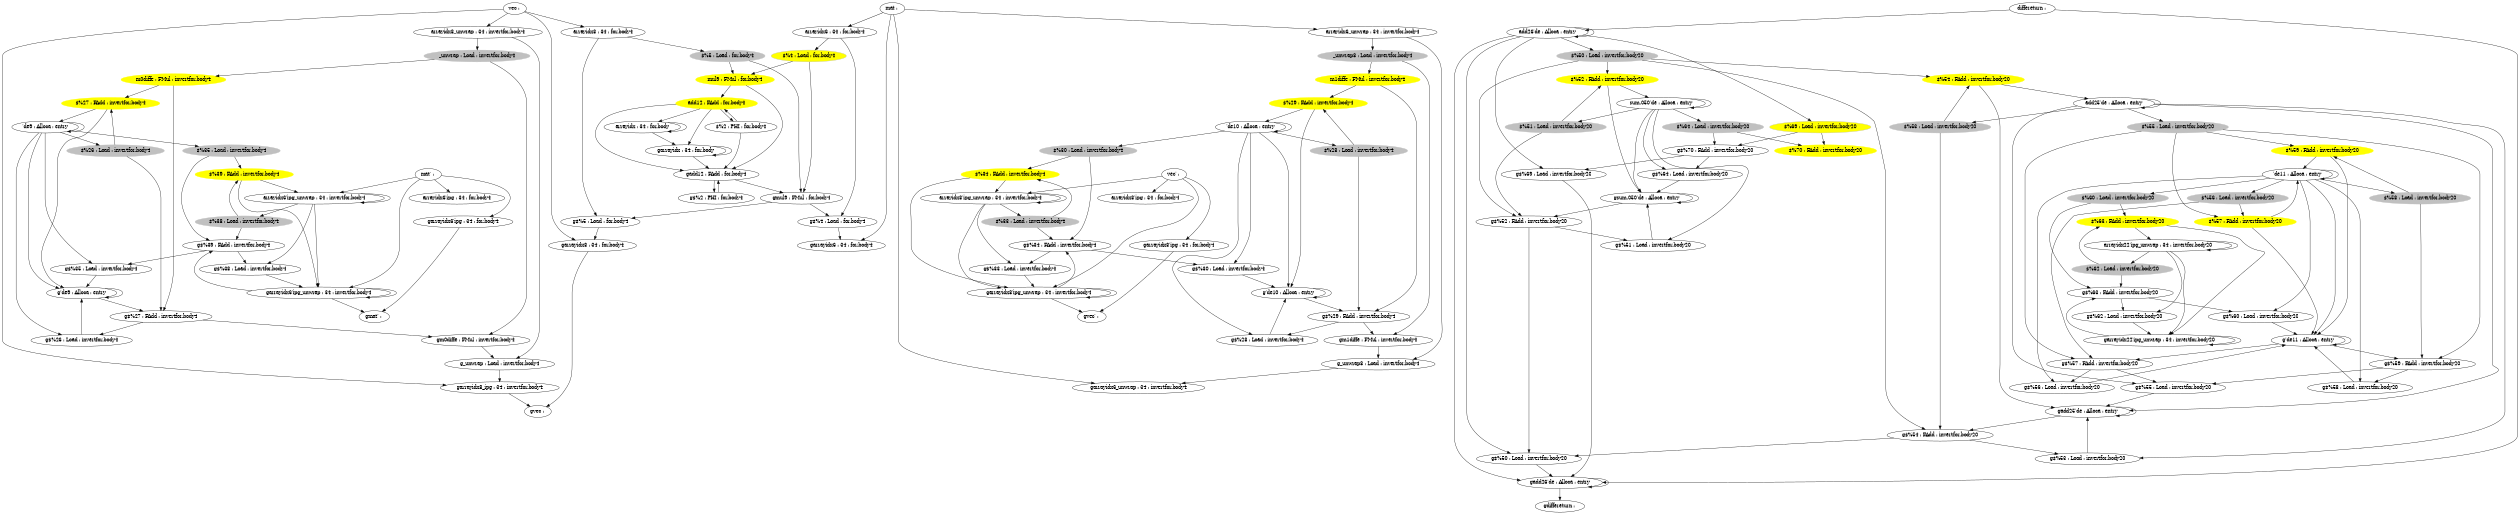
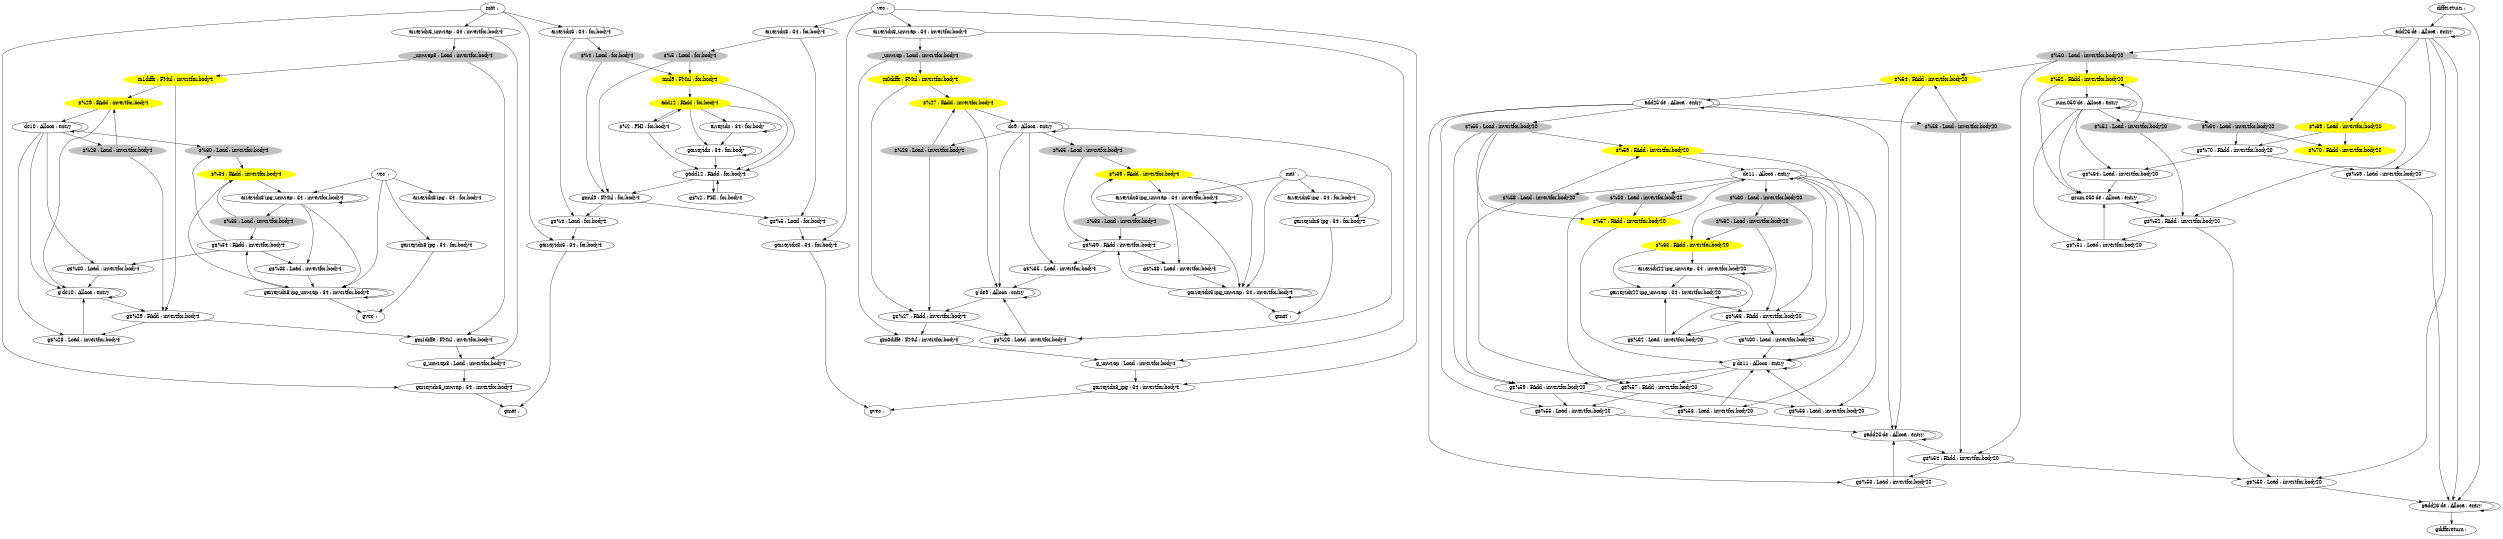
node "$%4 : Load : for.body4": fillcolor yellow -> gray
edge "$%30 : Load : invertfor.body4" -> "g$%34 : FAdd : invertfor.body4": reversed
edge "arrayidx22'ipg_unwrap : 34 : invertfor.body20" -> "$%62 : Load : invertfor.body20": now "$%60 : Load : invertfor.body20" -> "$%62 : Load : invertfor.body20"
node "gmat :": added
